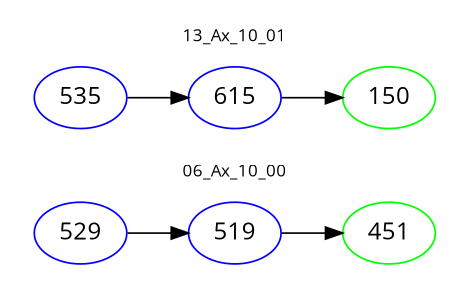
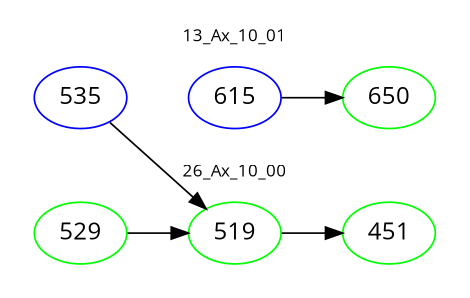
edge "535" -> "615": now "535" -> "519"
node "150": label "150" -> "650"
cluster "06_Ax_10_00": label "06_Ax_10_00" -> "26_Ax_10_00"
node "529": color blue -> green
node "519": color blue -> green
